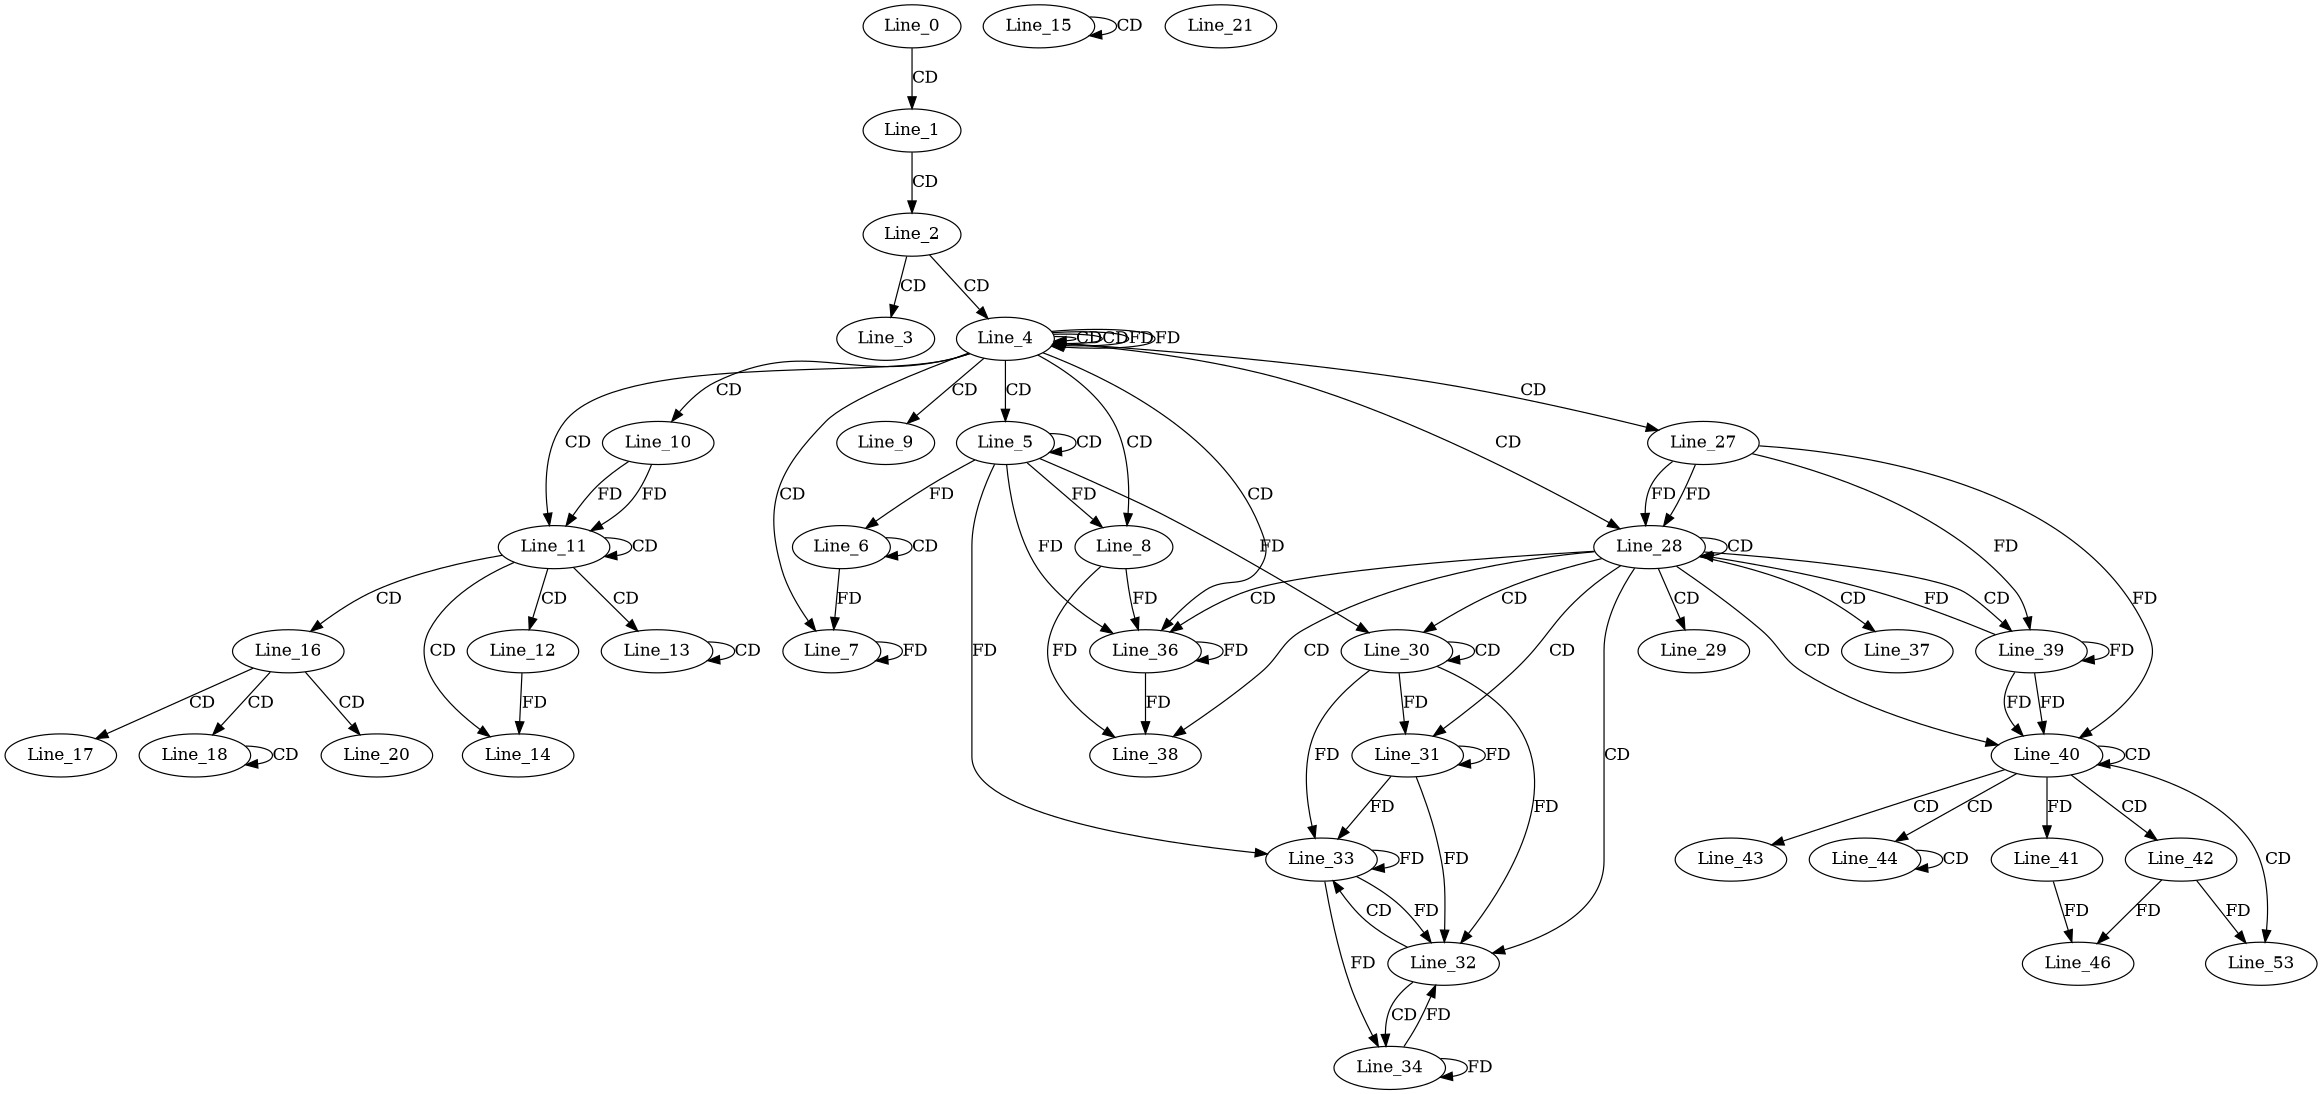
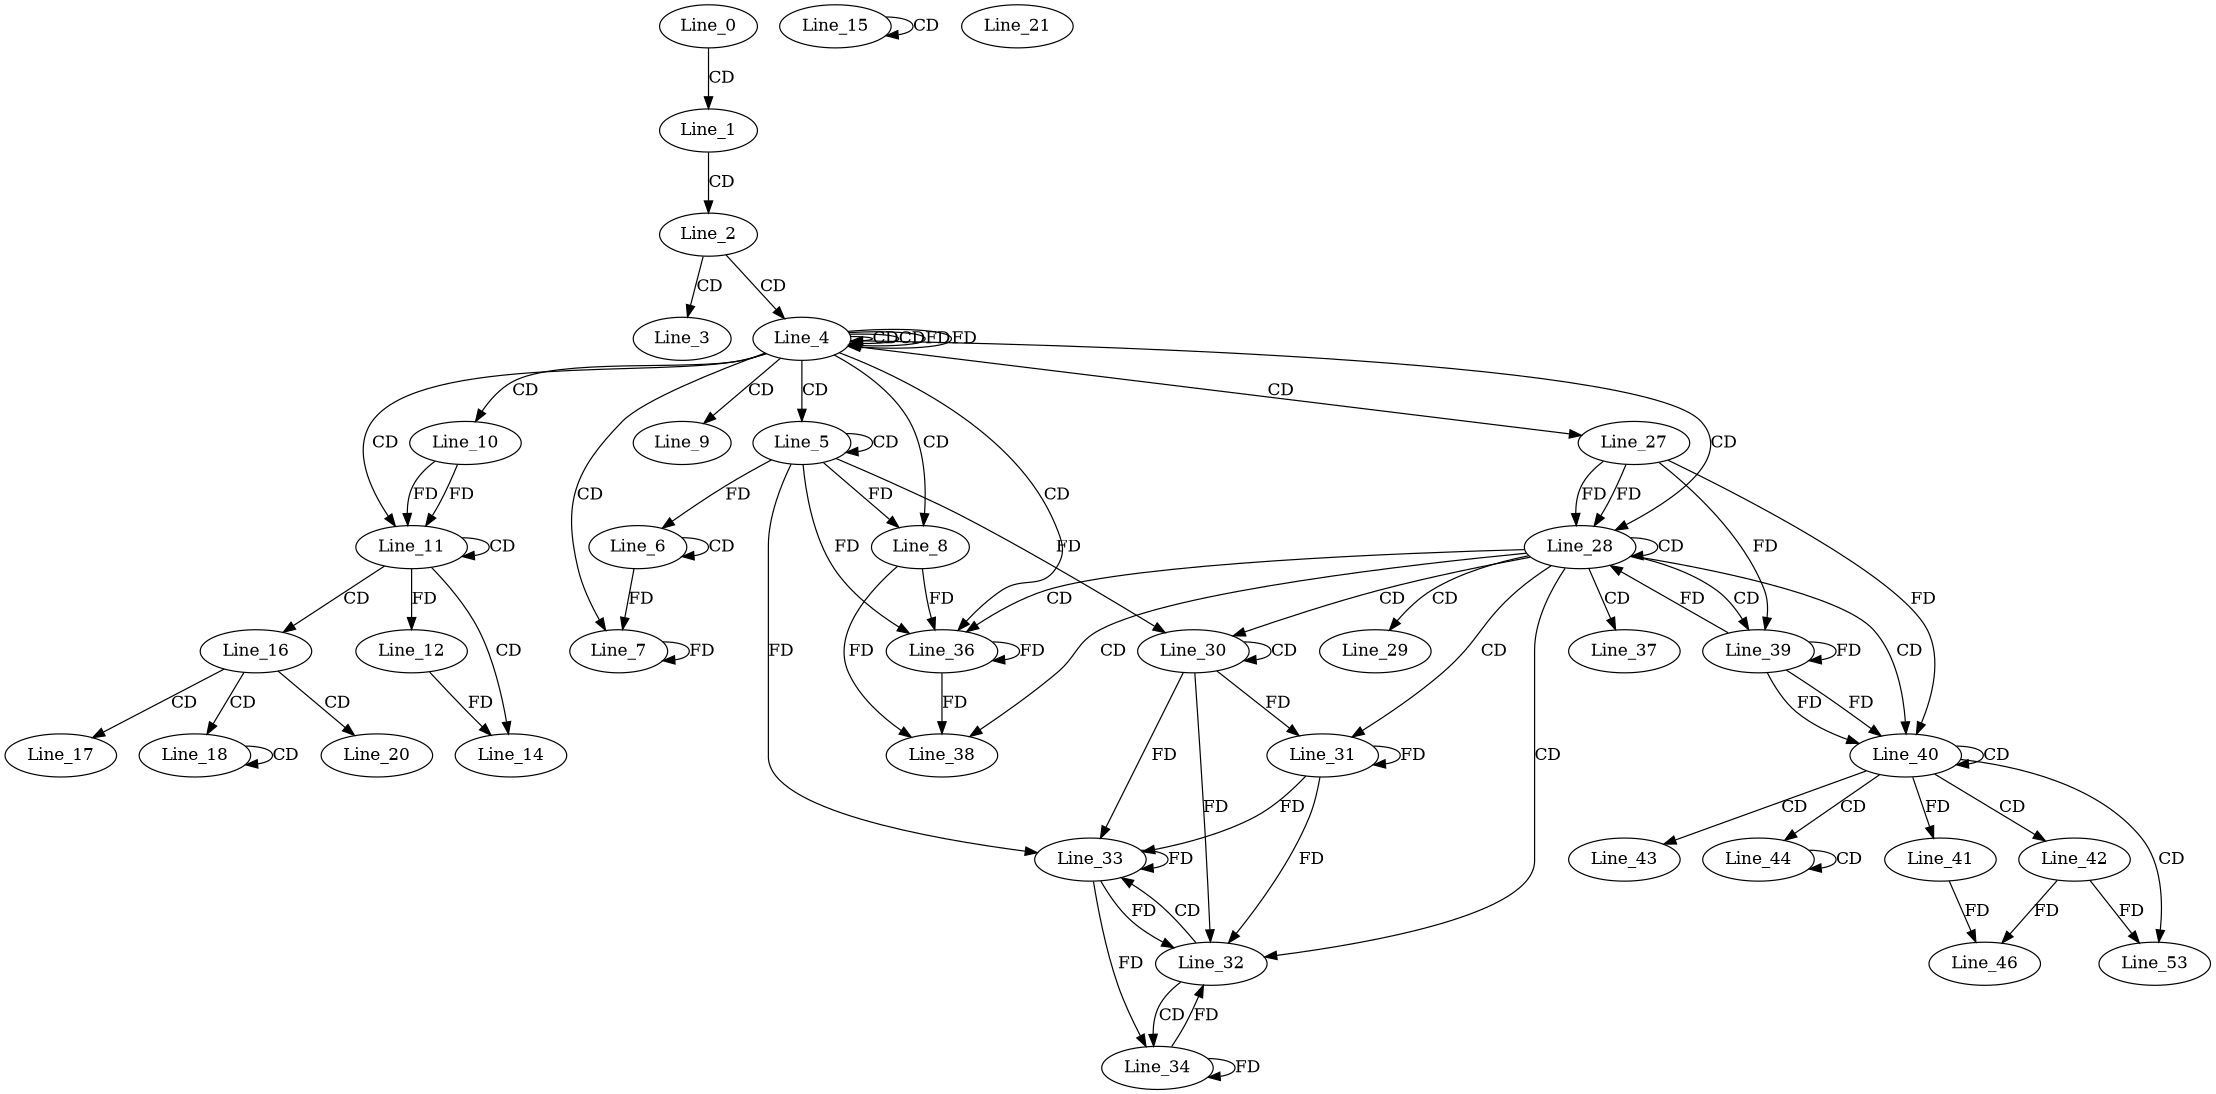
edge "Line_11" -> "Line_12": label "CD" -> "FD"
node "Line_13": removed
